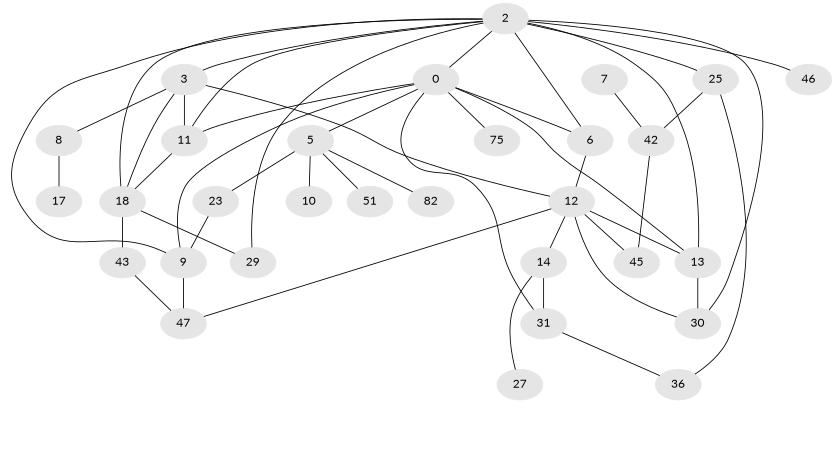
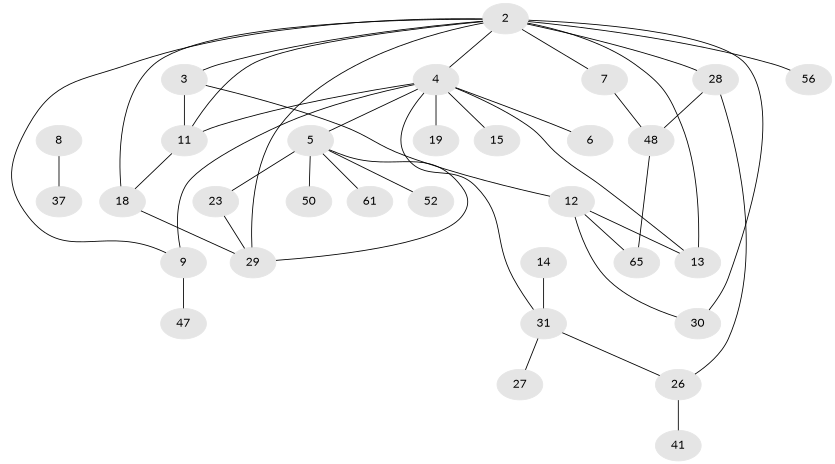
node "0": label "0" -> "4"
edge "2" -- "6": now "2" -- "7"
node "25": label "25" -> "28"
node "46": label "46" -> "56"
edge "3" -- "8": removed
edge "3" -- "18": removed
node "19": added
node "75": label "75" -> "15"
node "42": label "42" -> "48"
edge "6" -- "12": removed
node "17": label "17" -> "37"
node "10": label "10" -> "50"
node "51": label "51" -> "61"
node "82": label "82" -> "52"
edge "5" -- "29": added
edge "23" -- "9": now "23" -- "29"
edge "12" -- "14": removed
node "43": removed
edge "12" -- "47": removed
node "45": label "45" -> "65"
edge "13" -- "30": removed
edge "14" -- "27": now "31" -- "27"
node "36": label "36" -> "26"
node "41": added
